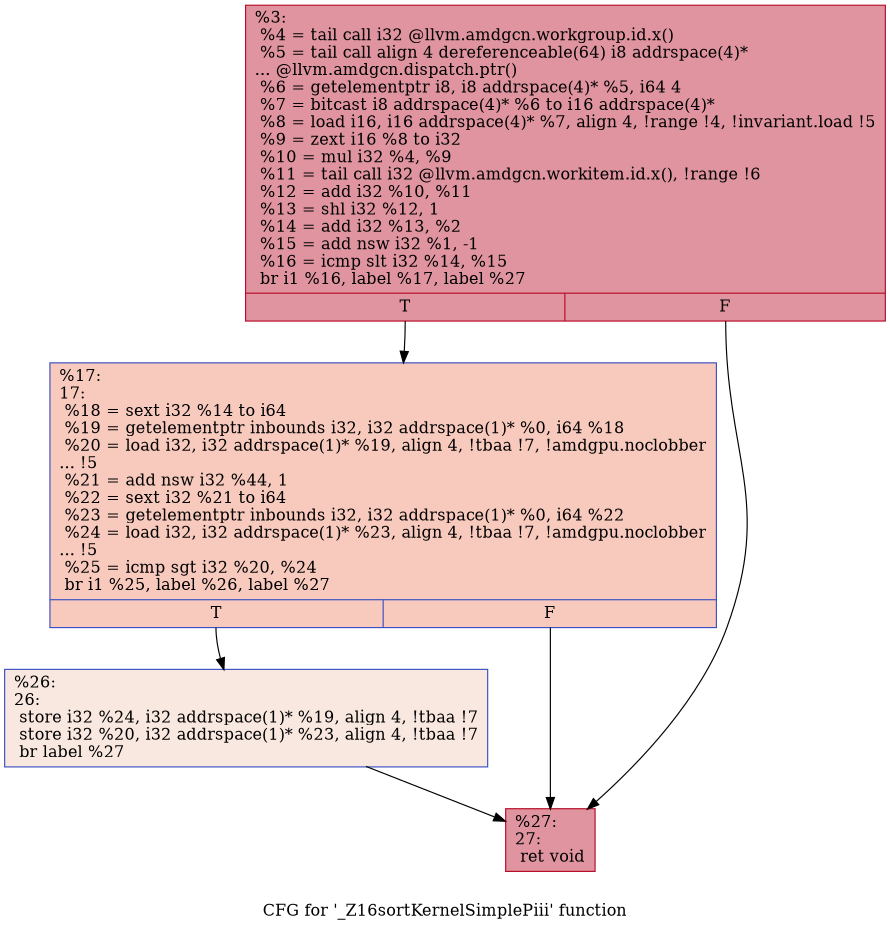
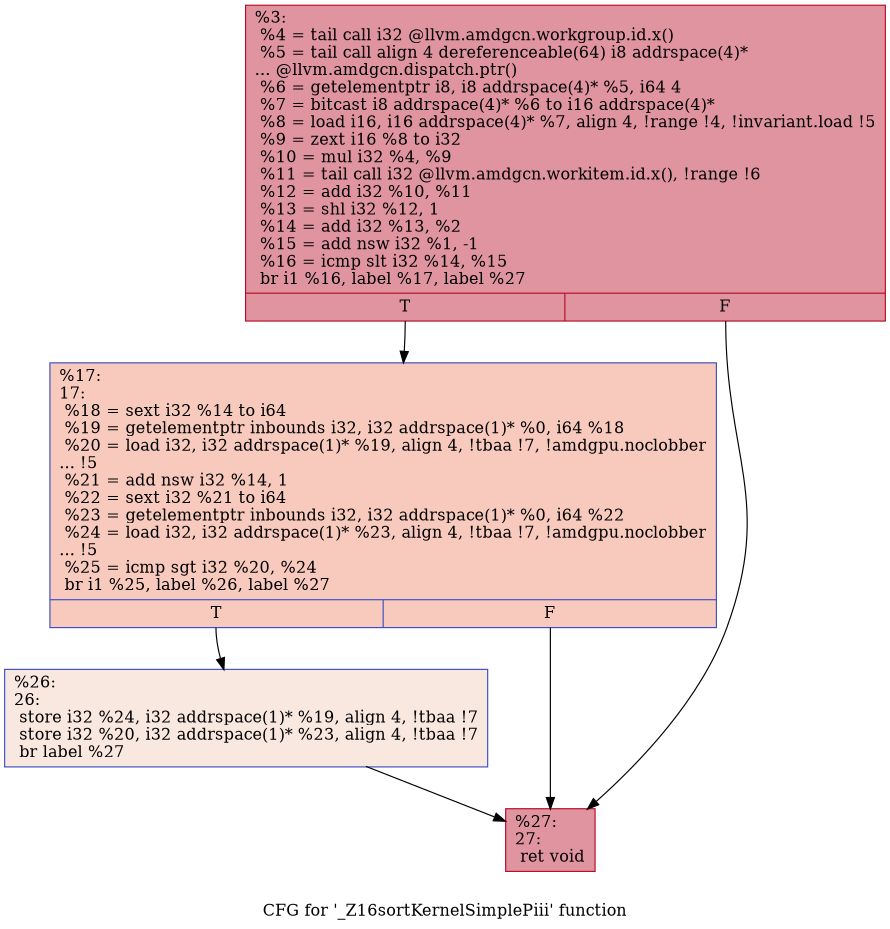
node "%17:": text "%21 = add nsw i32 %44, 1" -> "%21 = add nsw i32 %14, 1"
